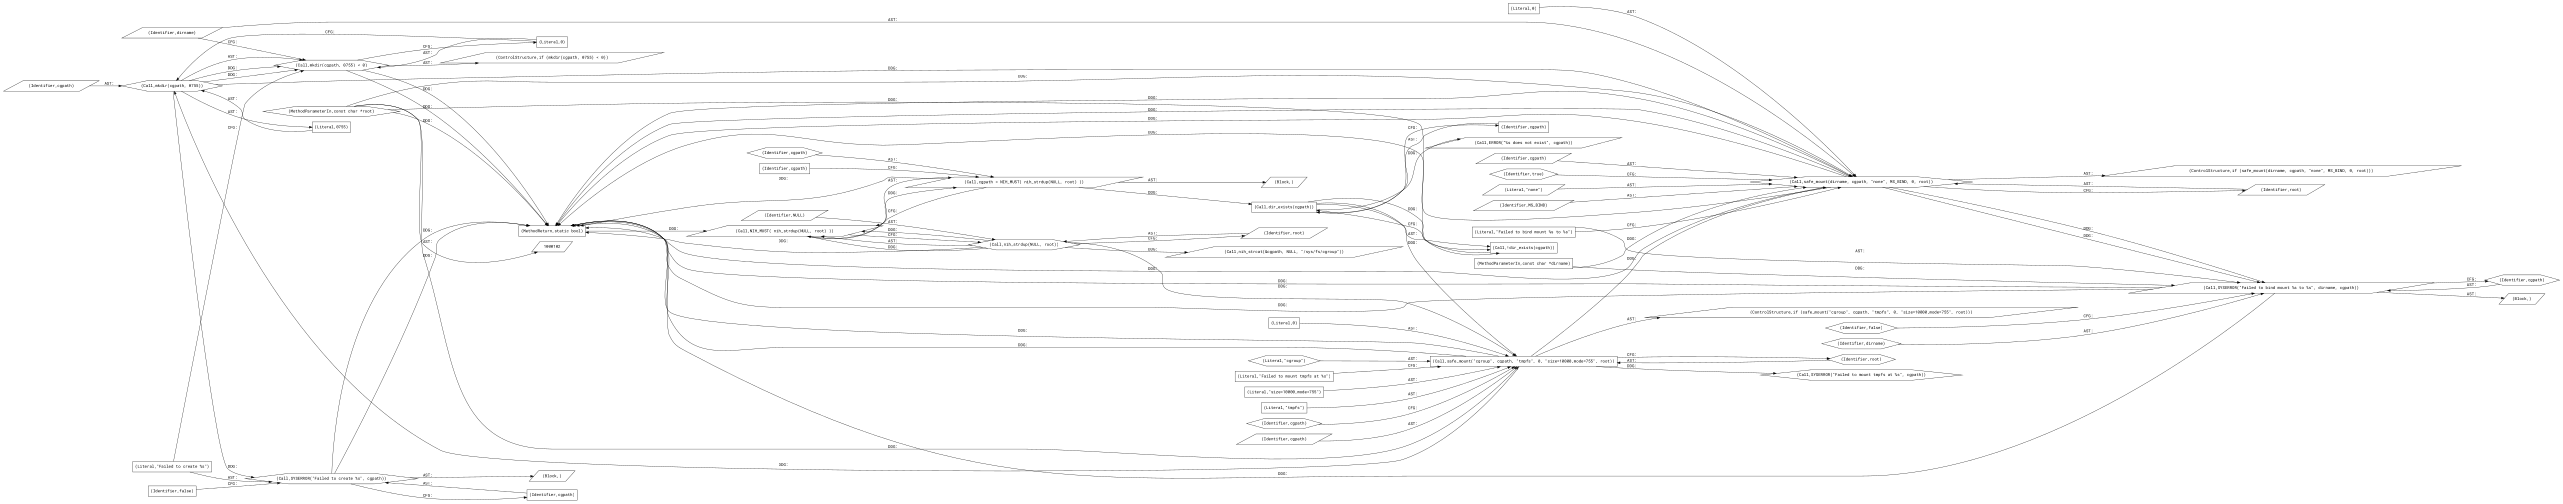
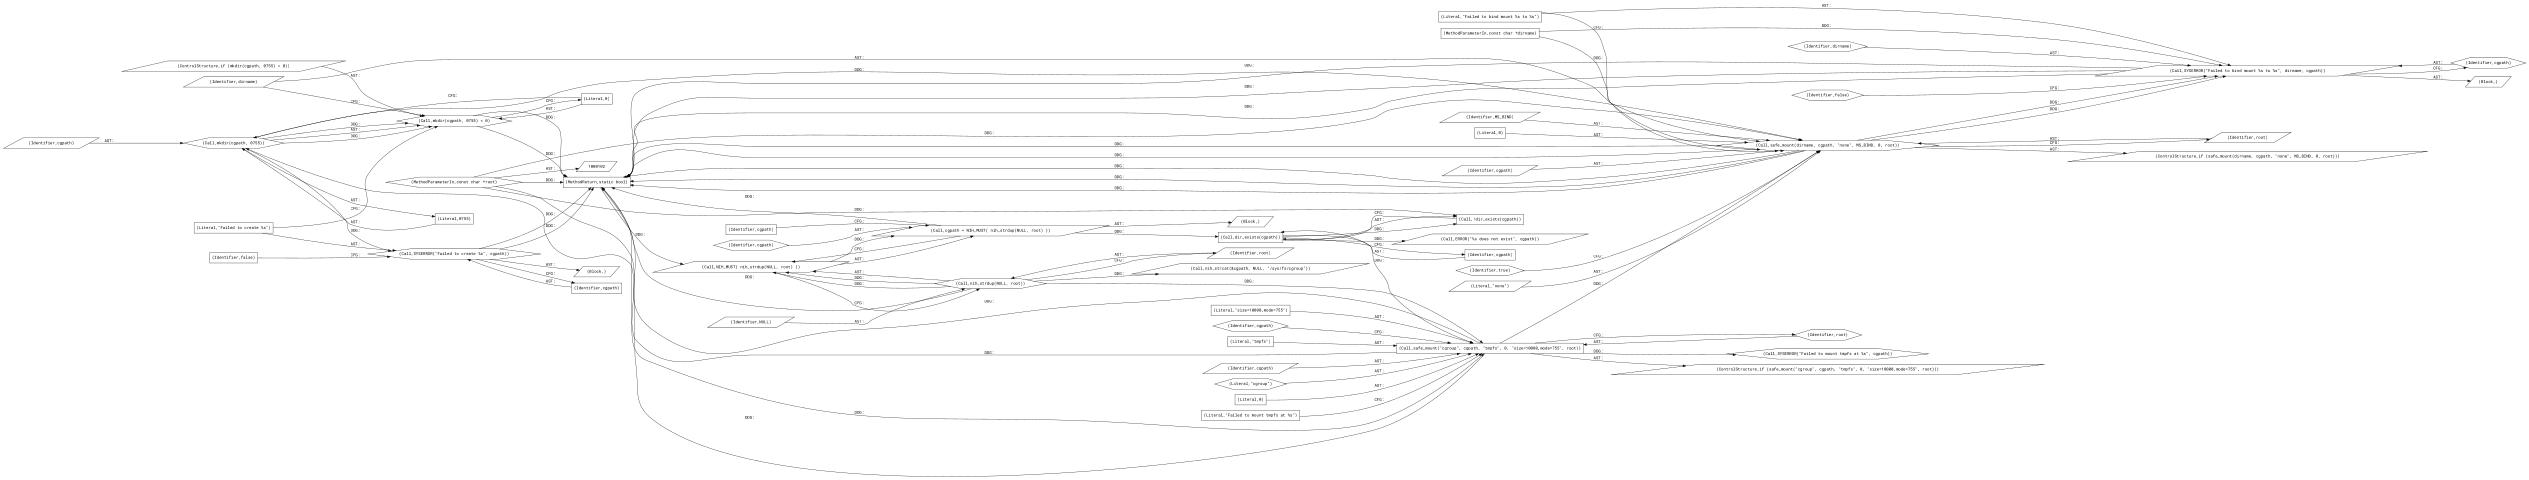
edge "(Call,mkdir(cgpath, 0755) < 0)" -> "(ControlStructure,if (mkdir(cgpath, 0755) < 0))": reversed
